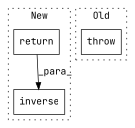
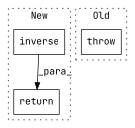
edge "return" -> "inverse": reversed
